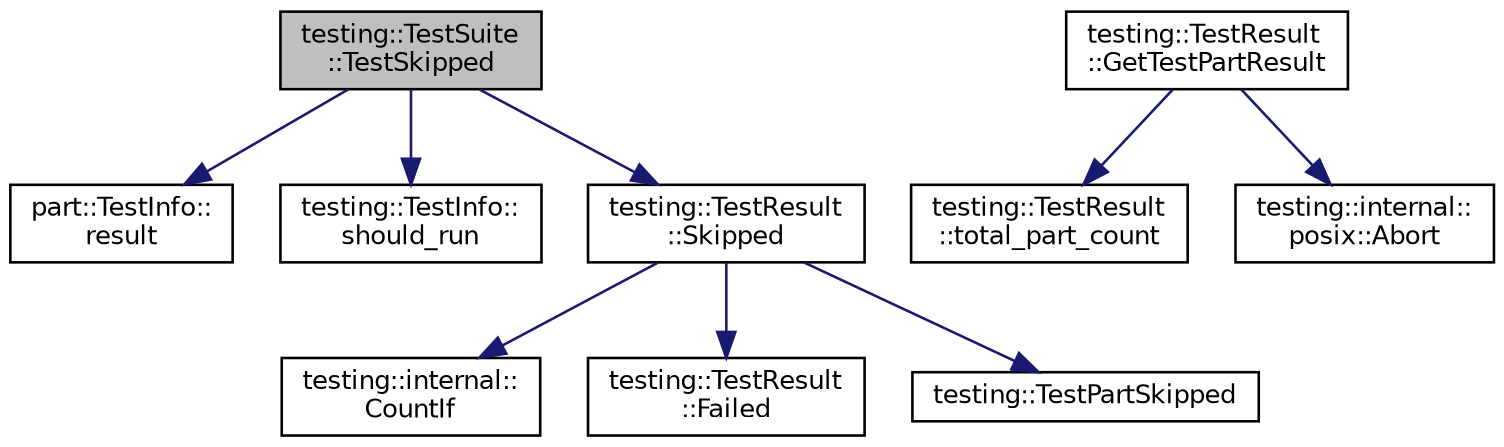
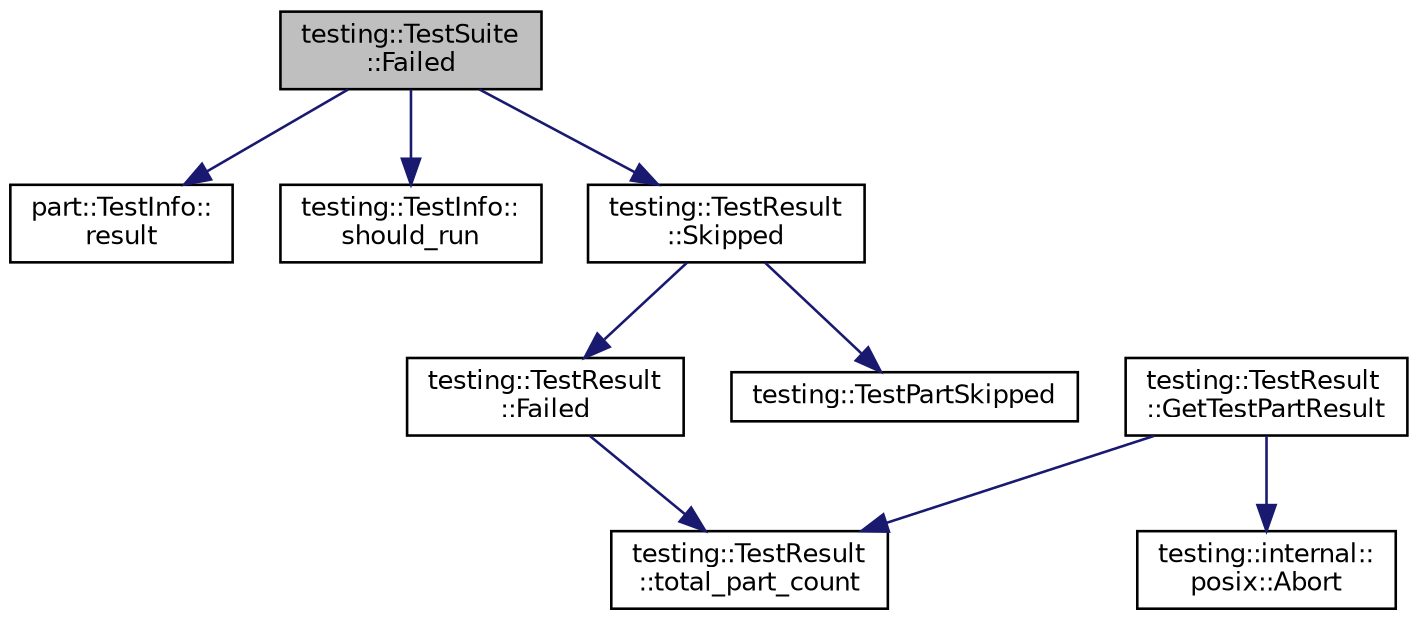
node "testing::TestSuite ::TestSkipped": label "testing::TestSuite ::TestSkipped" -> "testing::TestSuite ::Failed"
node "testing::internal:: CountIf": removed
edge "testing::TestResult ::Failed" -> "testing::TestResult ::total_part_count": added
